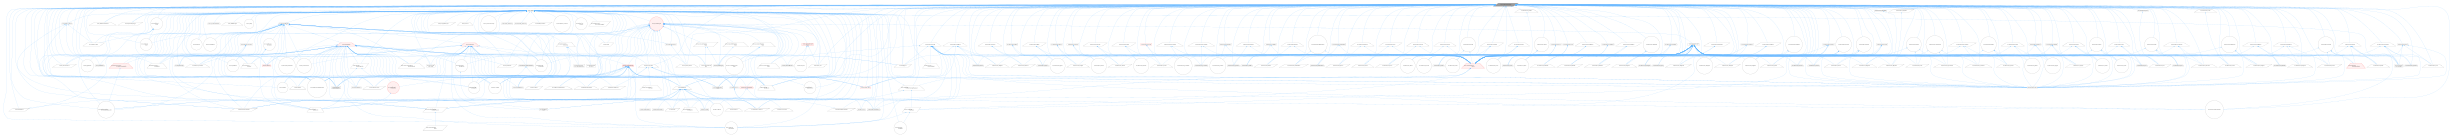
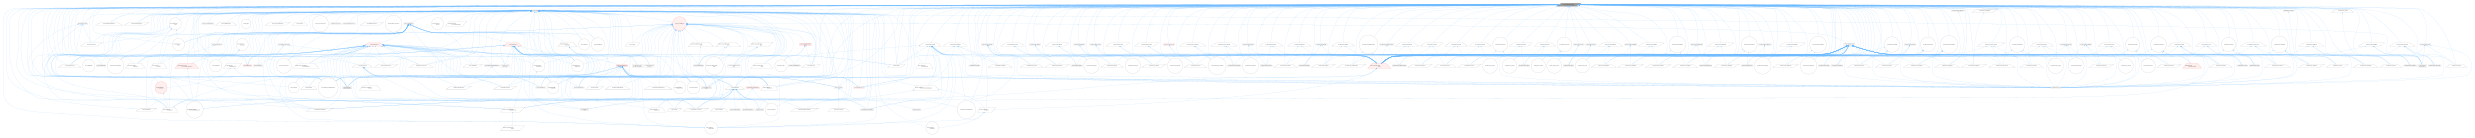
node "src/elements/Ioss_Quad6.C": added
